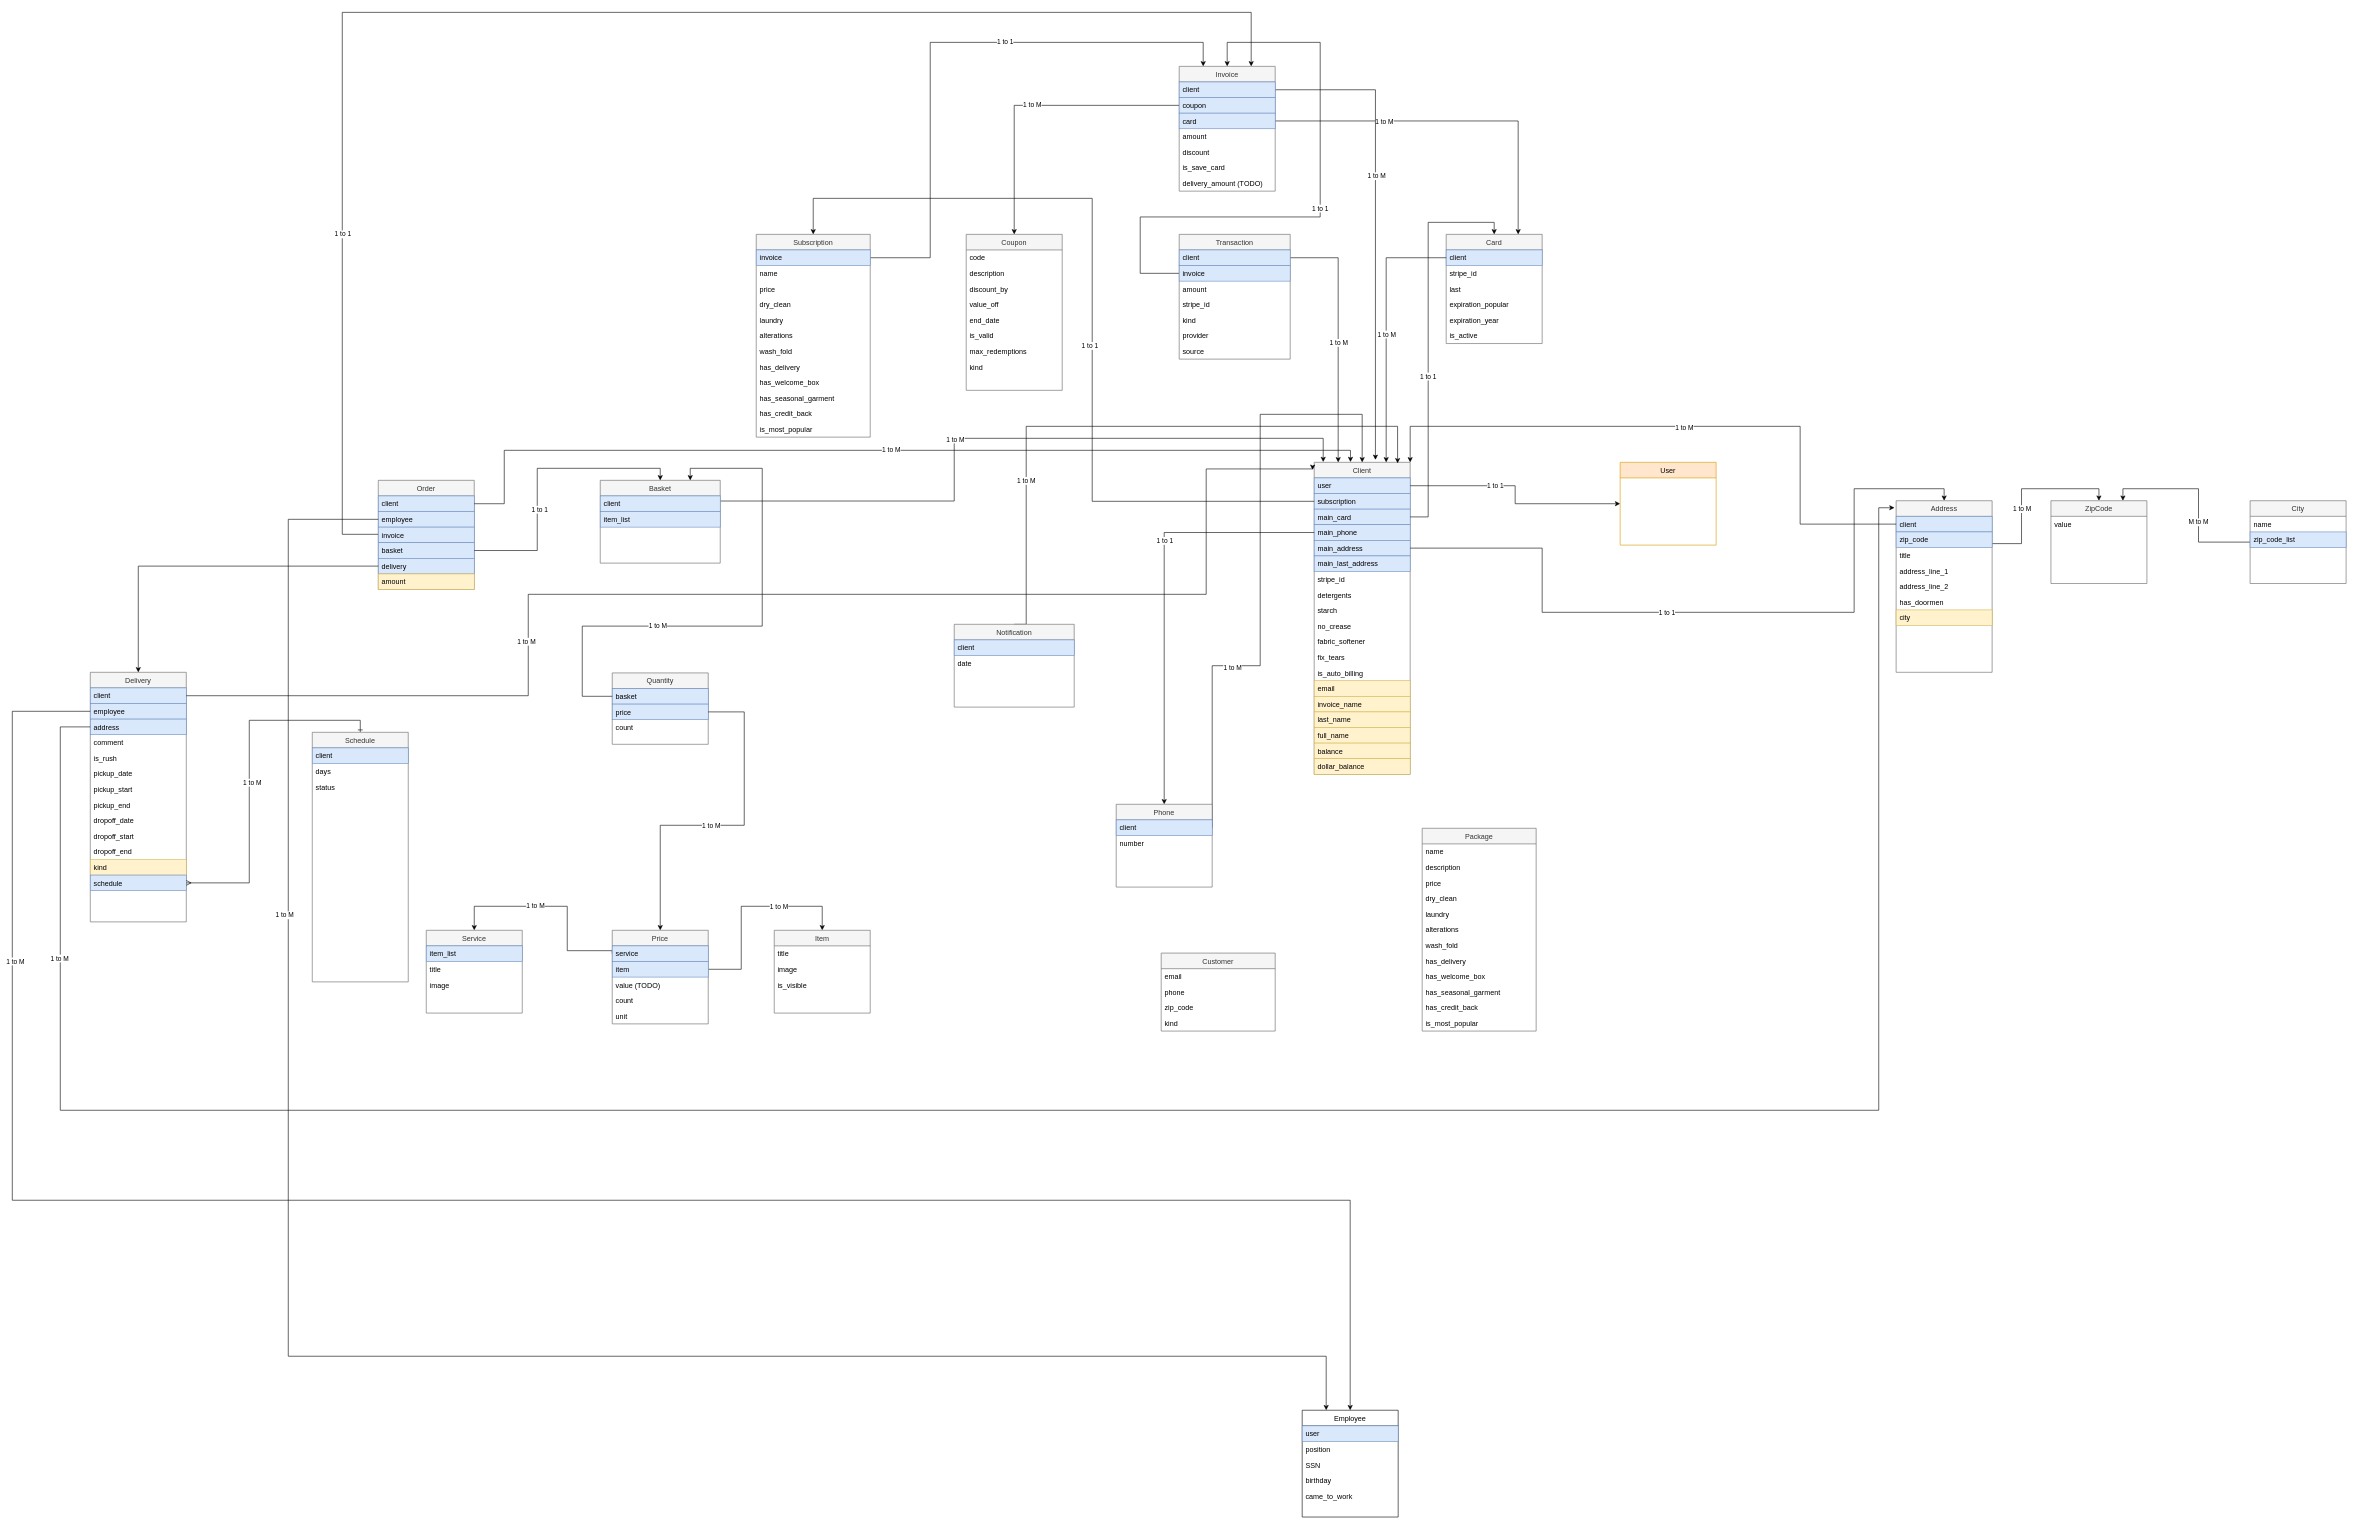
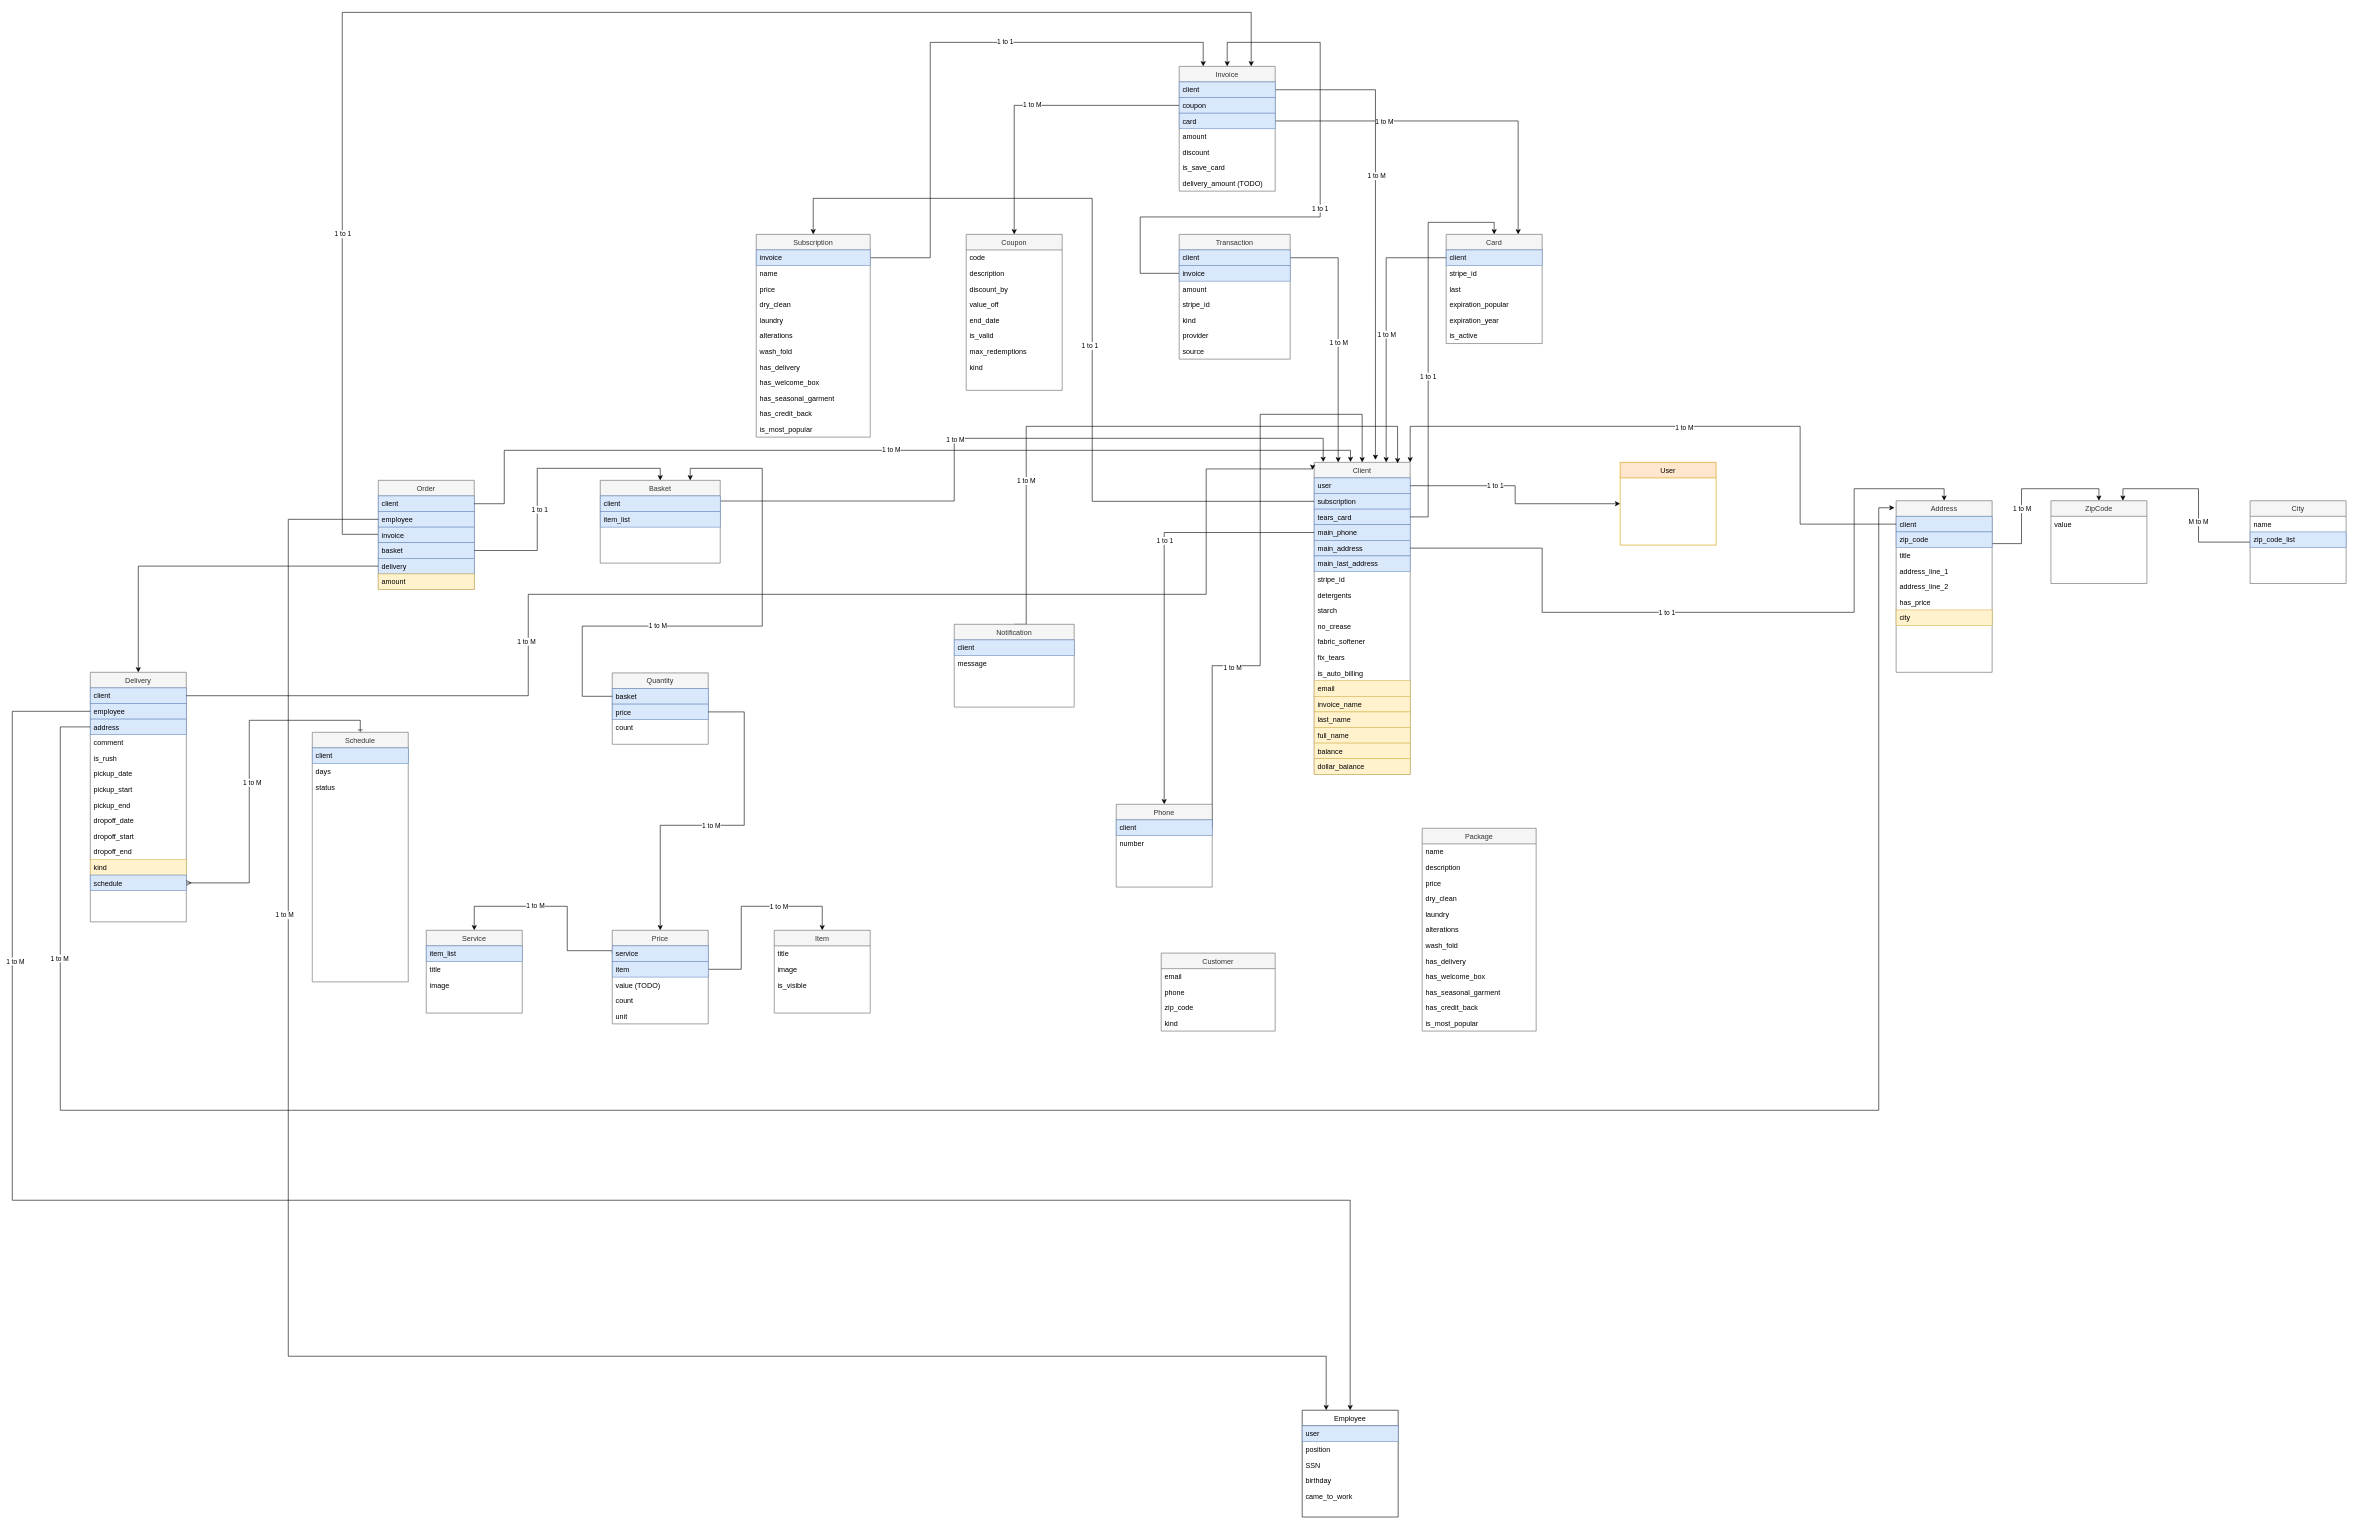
node "main_card": label "main_card" -> "tears_card"
node "has_doormen": label "has_doormen" -> "has_price"
node "date": label "date" -> "message"
